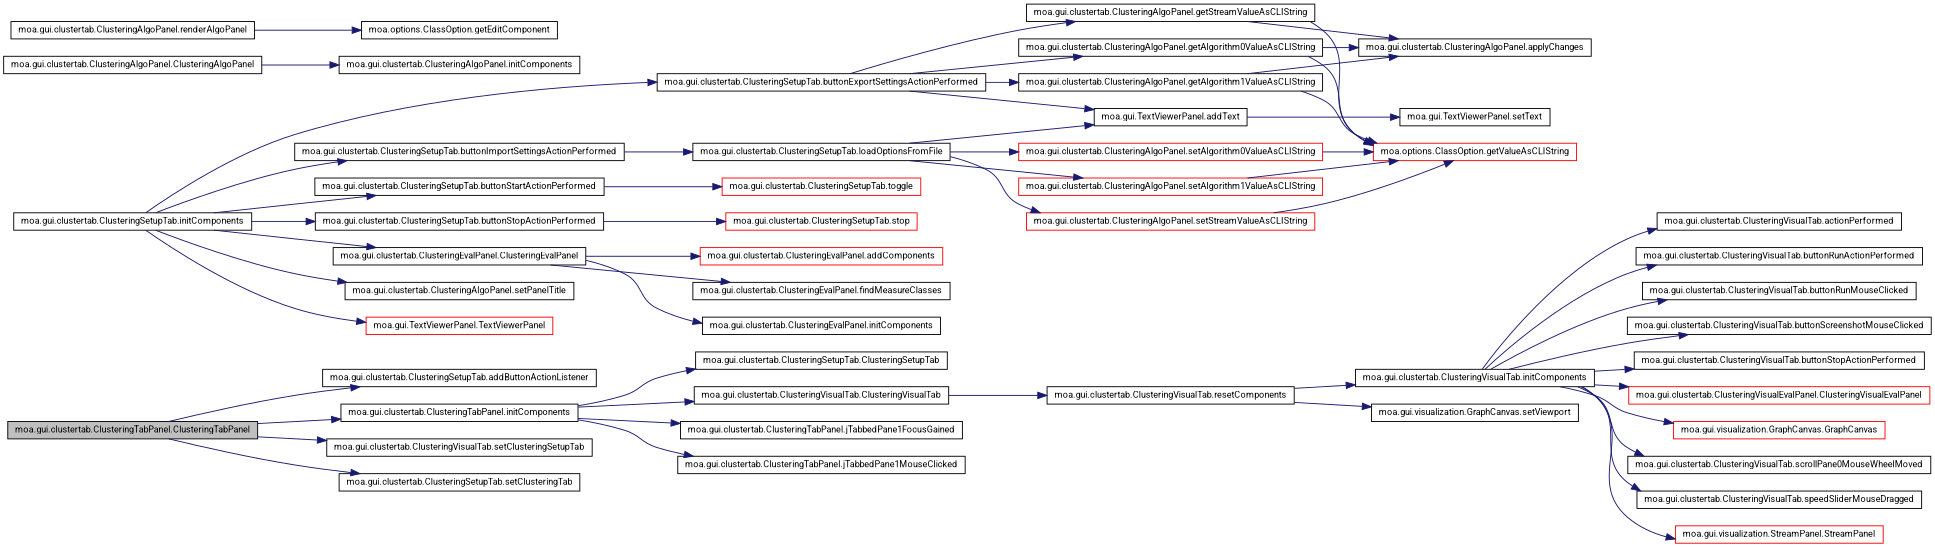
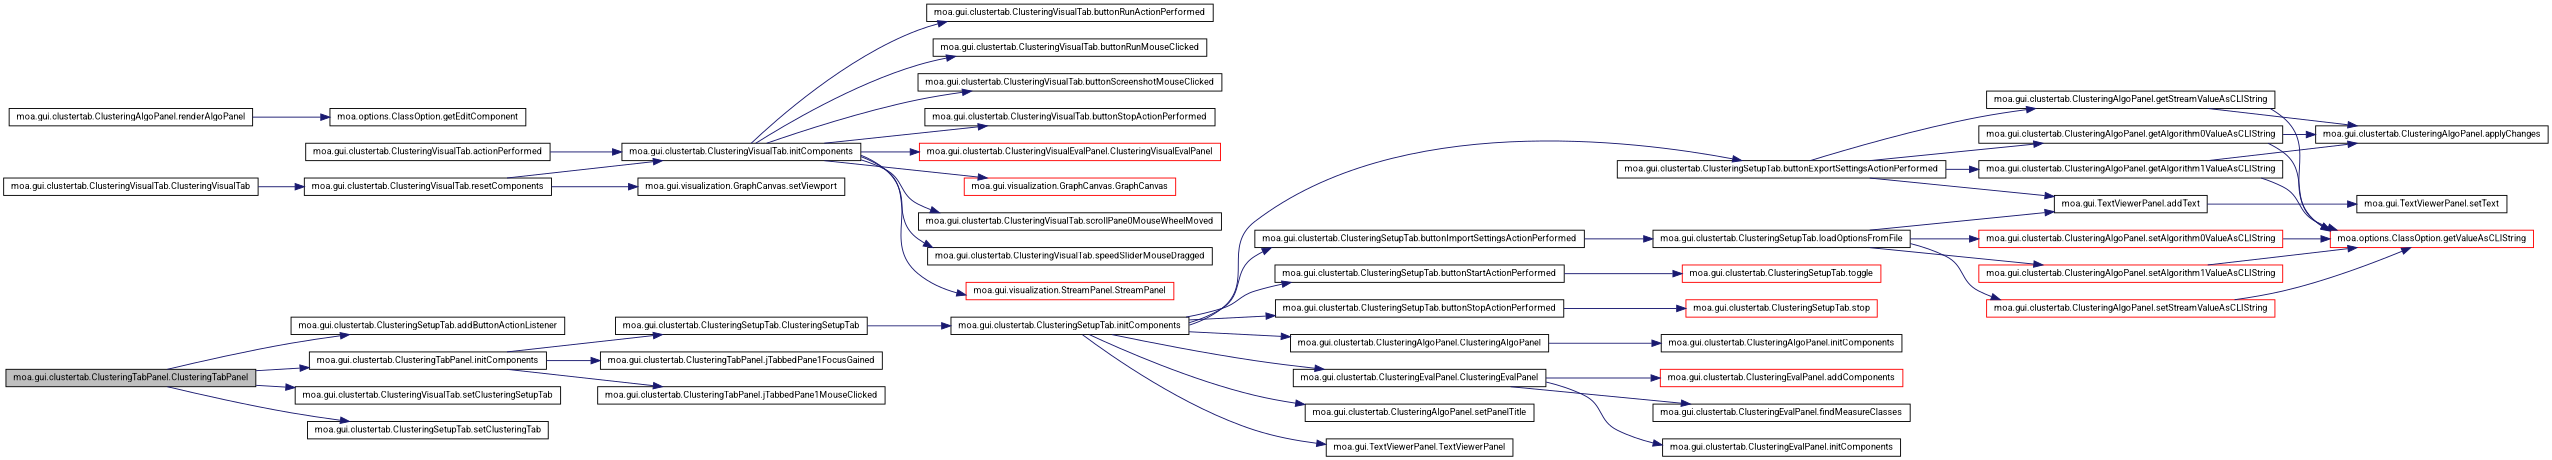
edge "moa.gui.clustertab.ClusteringVisualTab.initComponents" -> "moa.gui.clustertab.ClusteringVisualTab.actionPerformed": reversed
node "moa.gui.TextViewerPanel.TextViewerPanel": color red -> black
edge "moa.gui.clustertab.ClusteringSetupTab.ClusteringSetupTab" -> "moa.gui.clustertab.ClusteringSetupTab.initComponents": added
edge "moa.gui.clustertab.ClusteringSetupTab.initComponents" -> "moa.gui.clustertab.ClusteringAlgoPanel.ClusteringAlgoPanel": added
edge "moa.gui.clustertab.ClusteringTabPanel.initComponents" -> "moa.gui.clustertab.ClusteringVisualTab.ClusteringVisualTab": removed
